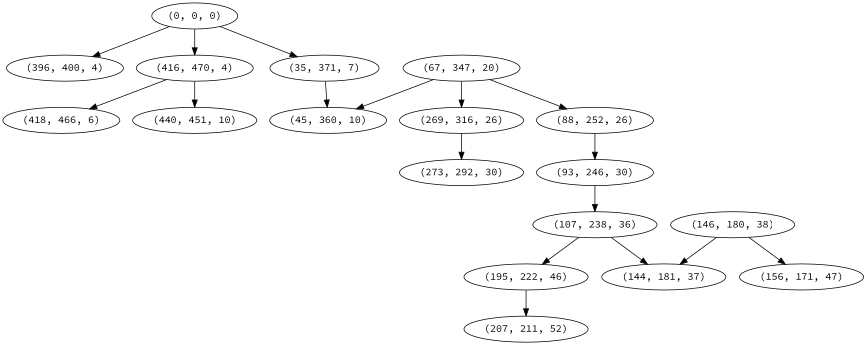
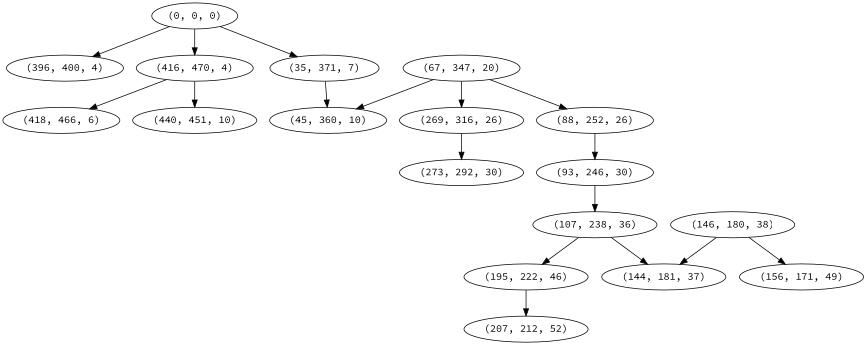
node "(156, 171, 47)": label "(156, 171, 47)" -> "(156, 171, 49)"
node "(207, 211, 52)": label "(207, 211, 52)" -> "(207, 212, 52)"
